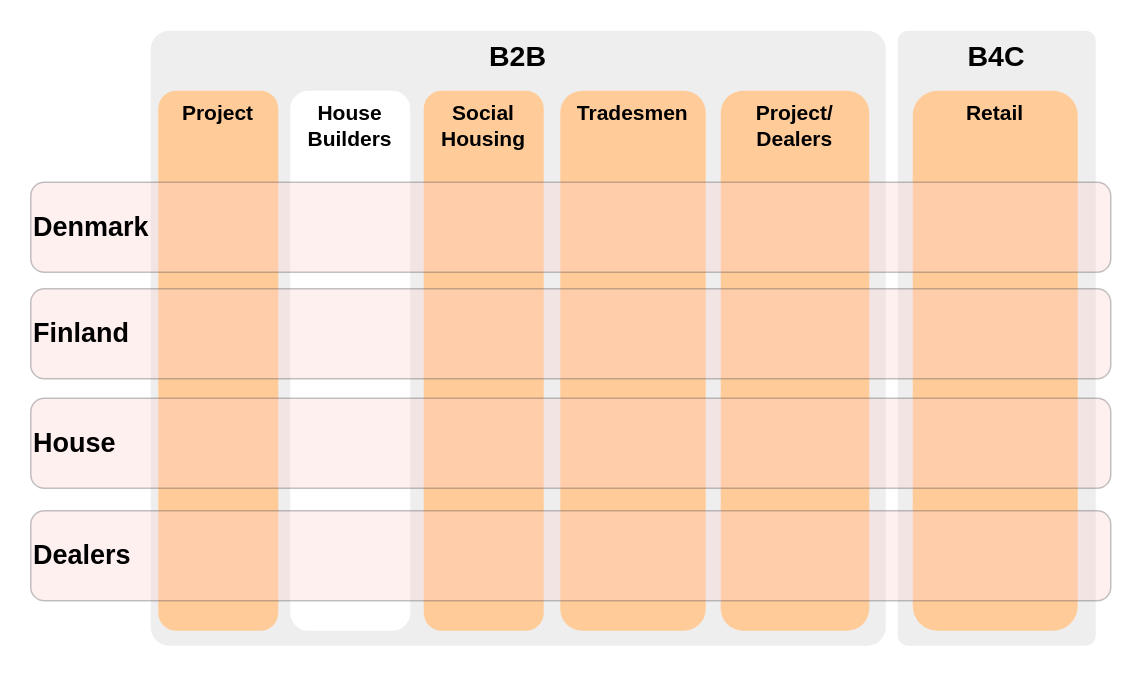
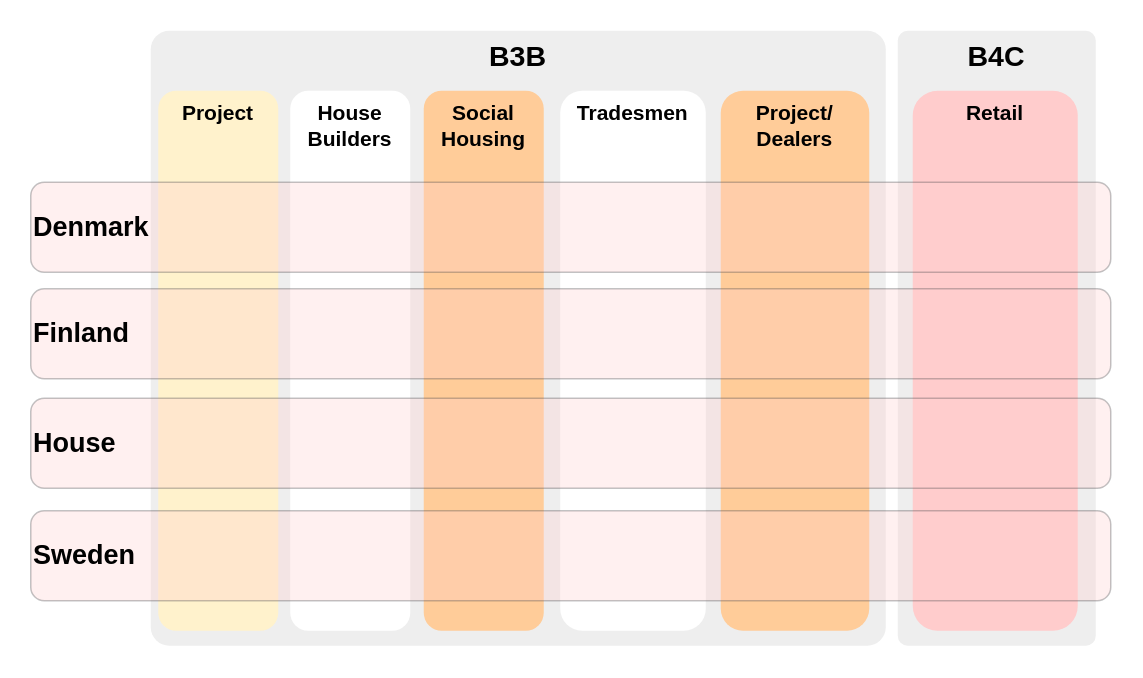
node "B2B": label "B2B" -> "B3B"
node "Project": fillcolor #ffcc99 -> #fff2cc
node "Tradesmen": fillcolor #ffcc99 -> #ffffff
node "Retail": fillcolor #ffcc99 -> #ffcccc
node "Dealers": label "Dealers" -> "Sweden"
